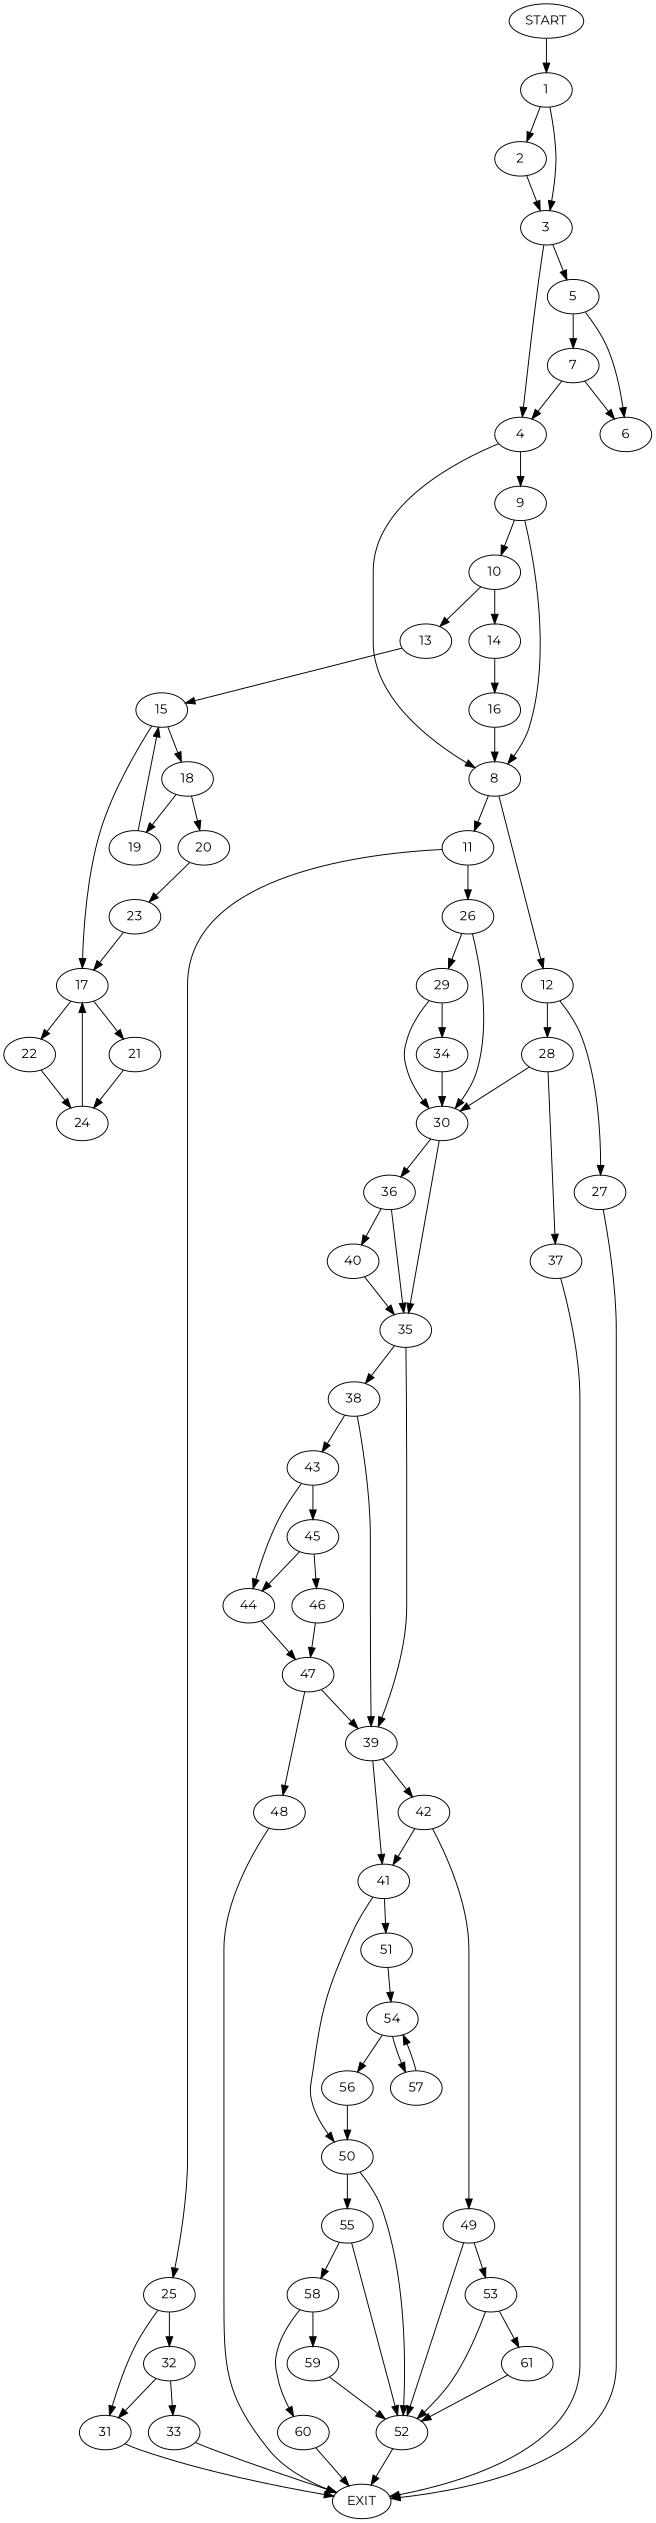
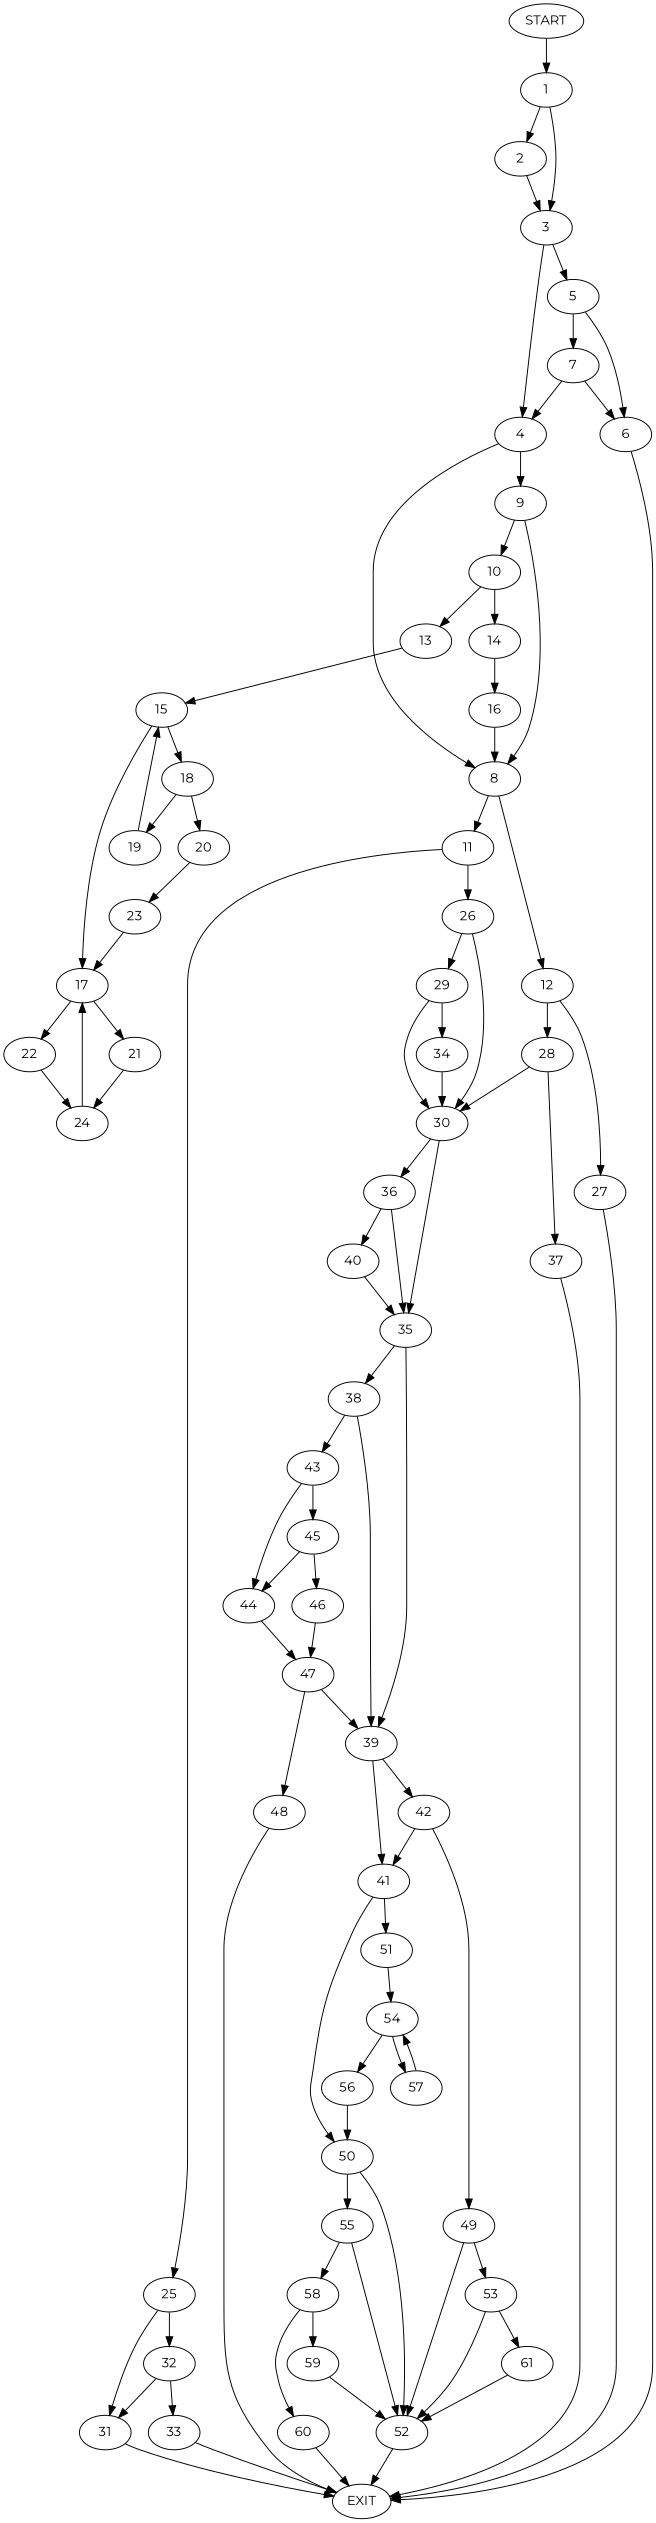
edge "6" -> "EXIT": added
